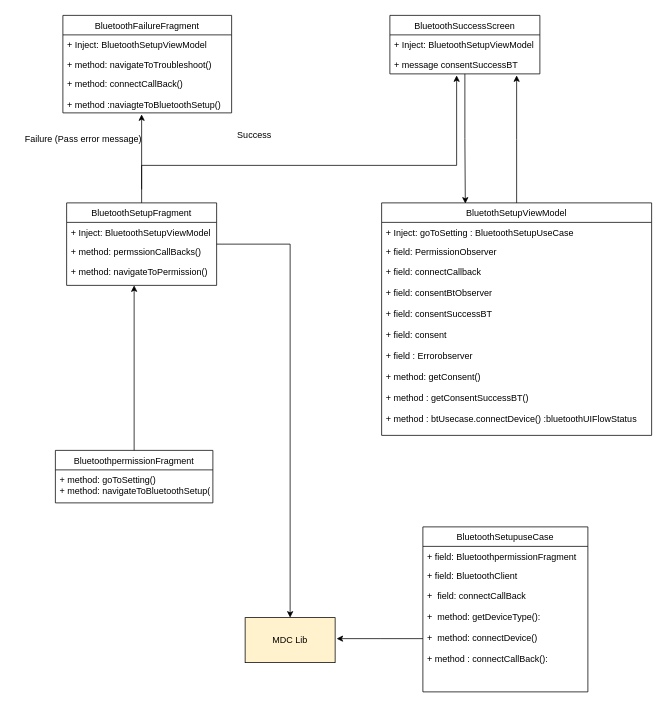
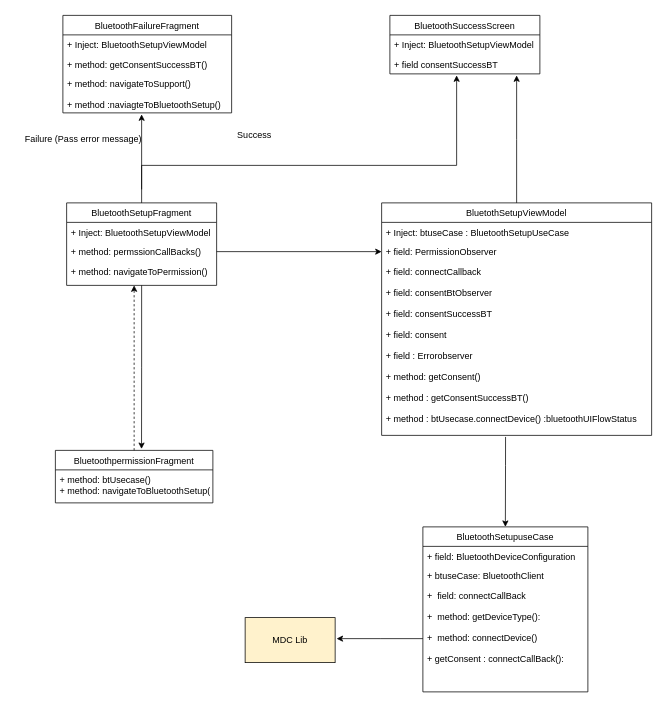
node "+ method: navigateToTroubleshoot()": label "+ method: navigateToTroubleshoot()" -> "+ method: getConsentSuccessBT()"
node "+ message consentSuccessBT": label "+ message consentSuccessBT" -> "+ field consentSuccessBT"
node "+ method: connectCallBack() + method :naviagteToBluetoothSetup()": label "+ method: connectCallBack() + method :naviagteToBluetoothSetup()" -> "+ method: navigateToSupport() + method :naviagteToBluetoothSetup()"
edge "BluetoothSuccessScreen" -> "BluetothSetupViewModel": removed
node "+ Inject: goToSetting : BluetoothSetupUseCase": label "+ Inject: goToSetting : BluetoothSetupUseCase" -> "+ Inject: btuseCase : BluetoothSetupUseCase"
edge "BluetoothSetupFragment" -> "MDC Lib": now "BluetoothSetupFragment" -> "BluetoothpermissionFragment"
edge "+ method: permssionCallBacks()" -> "+ field: PermissionObserver": added
edge "BluetoothpermissionFragment" -> "+ method: navigateToPermission()": style solid -> dashed
node "+ method: goToSetting() + method: navigateToBluetoothSetup()": label "+ method: goToSetting() + method: navigateToBluetoothSetup()" -> "+ method: btUsecase() + method: navigateToBluetoothSetup()"
edge "+ field: connectCallback + field: consentBtObserver + field: consentSuccessBT + field: consent + field : Errorobserver + method: getConsent() + method : getConsentSuccessBT() + method : btUsecase.connectDevice() :bluetoothUIFlowStatus" -> "BluetoothSetupuseCase": added
node "+ field: BluetoothpermissionFragment": label "+ field: BluetoothpermissionFragment" -> "+ field: BluetoothDeviceConfiguration"
node "+ field: BluetoothClient": label "+ field: BluetoothClient" -> "+ btuseCase: BluetoothClient"
node "+ field: connectCallBack + method: getDeviceType(): + method: connectDevice() + method : connectCallBack():": label "+ field: connectCallBack + method: getDeviceType(): + method: connectDevice() + method : connectCallBack():" -> "+ field: connectCallBack + method: getDeviceType(): + method: connectDevice() + getConsent : connectCallBack():"
